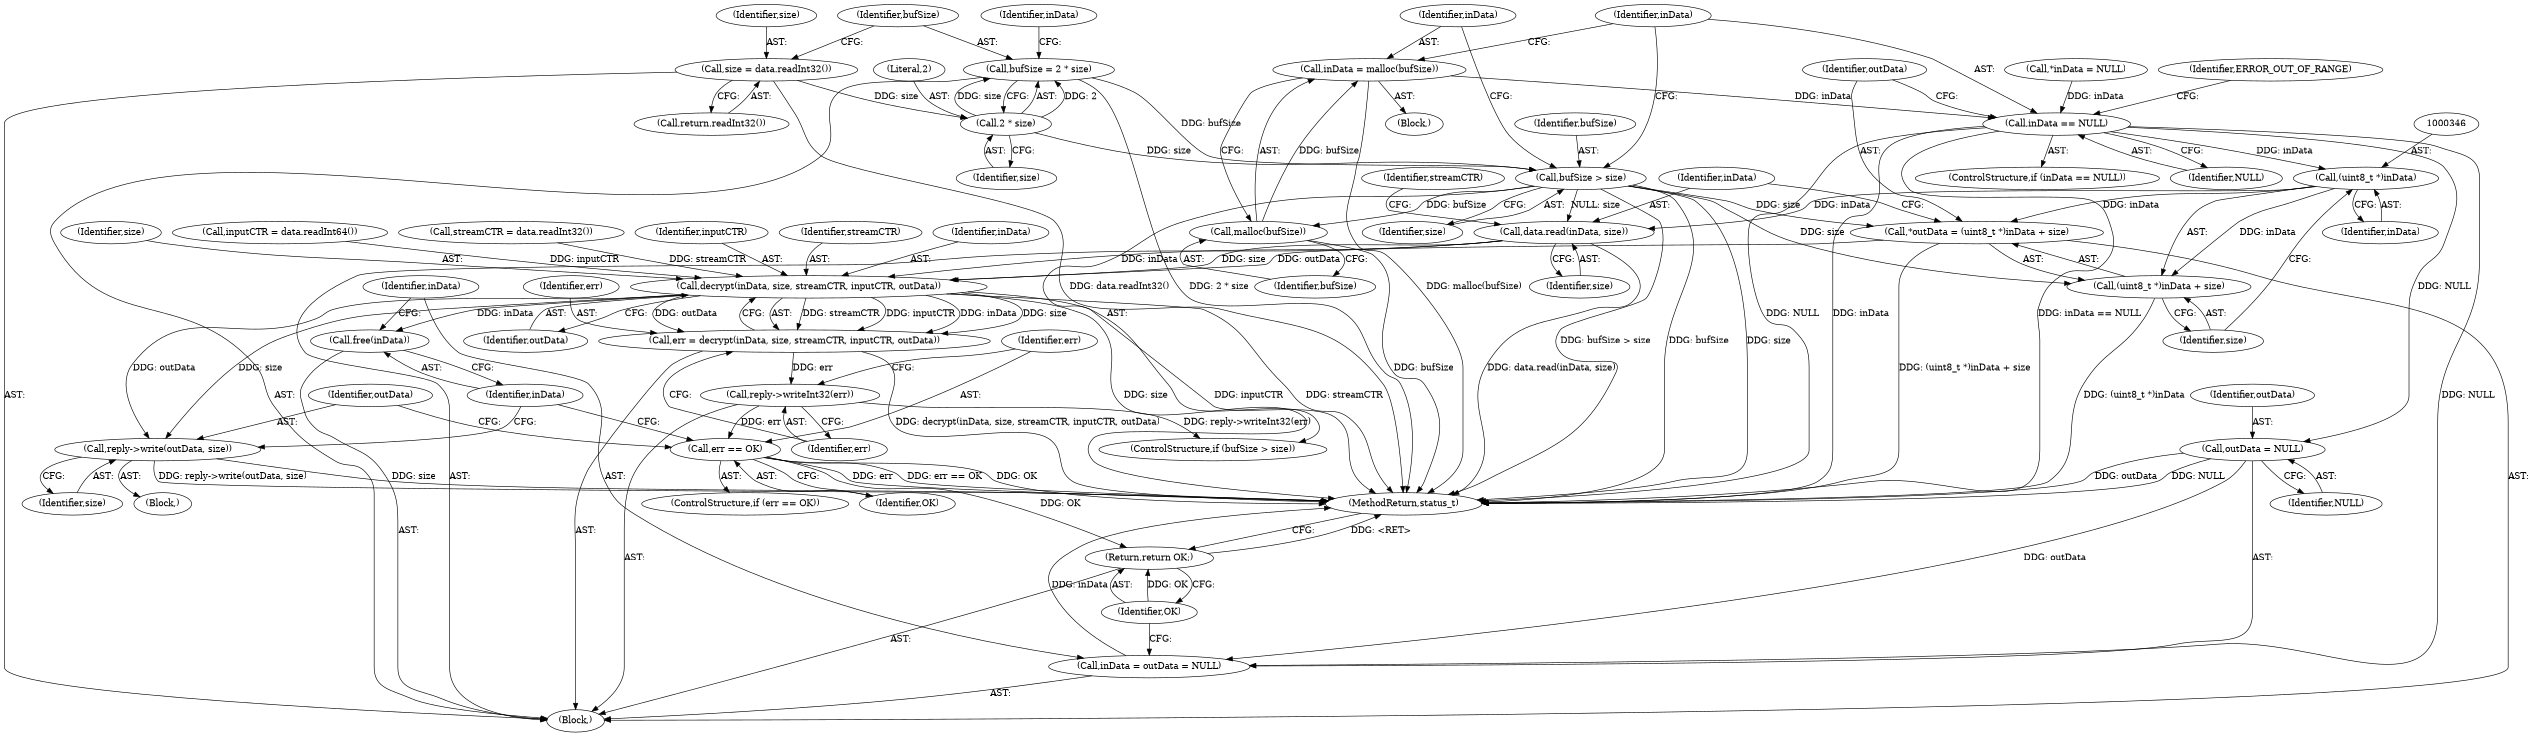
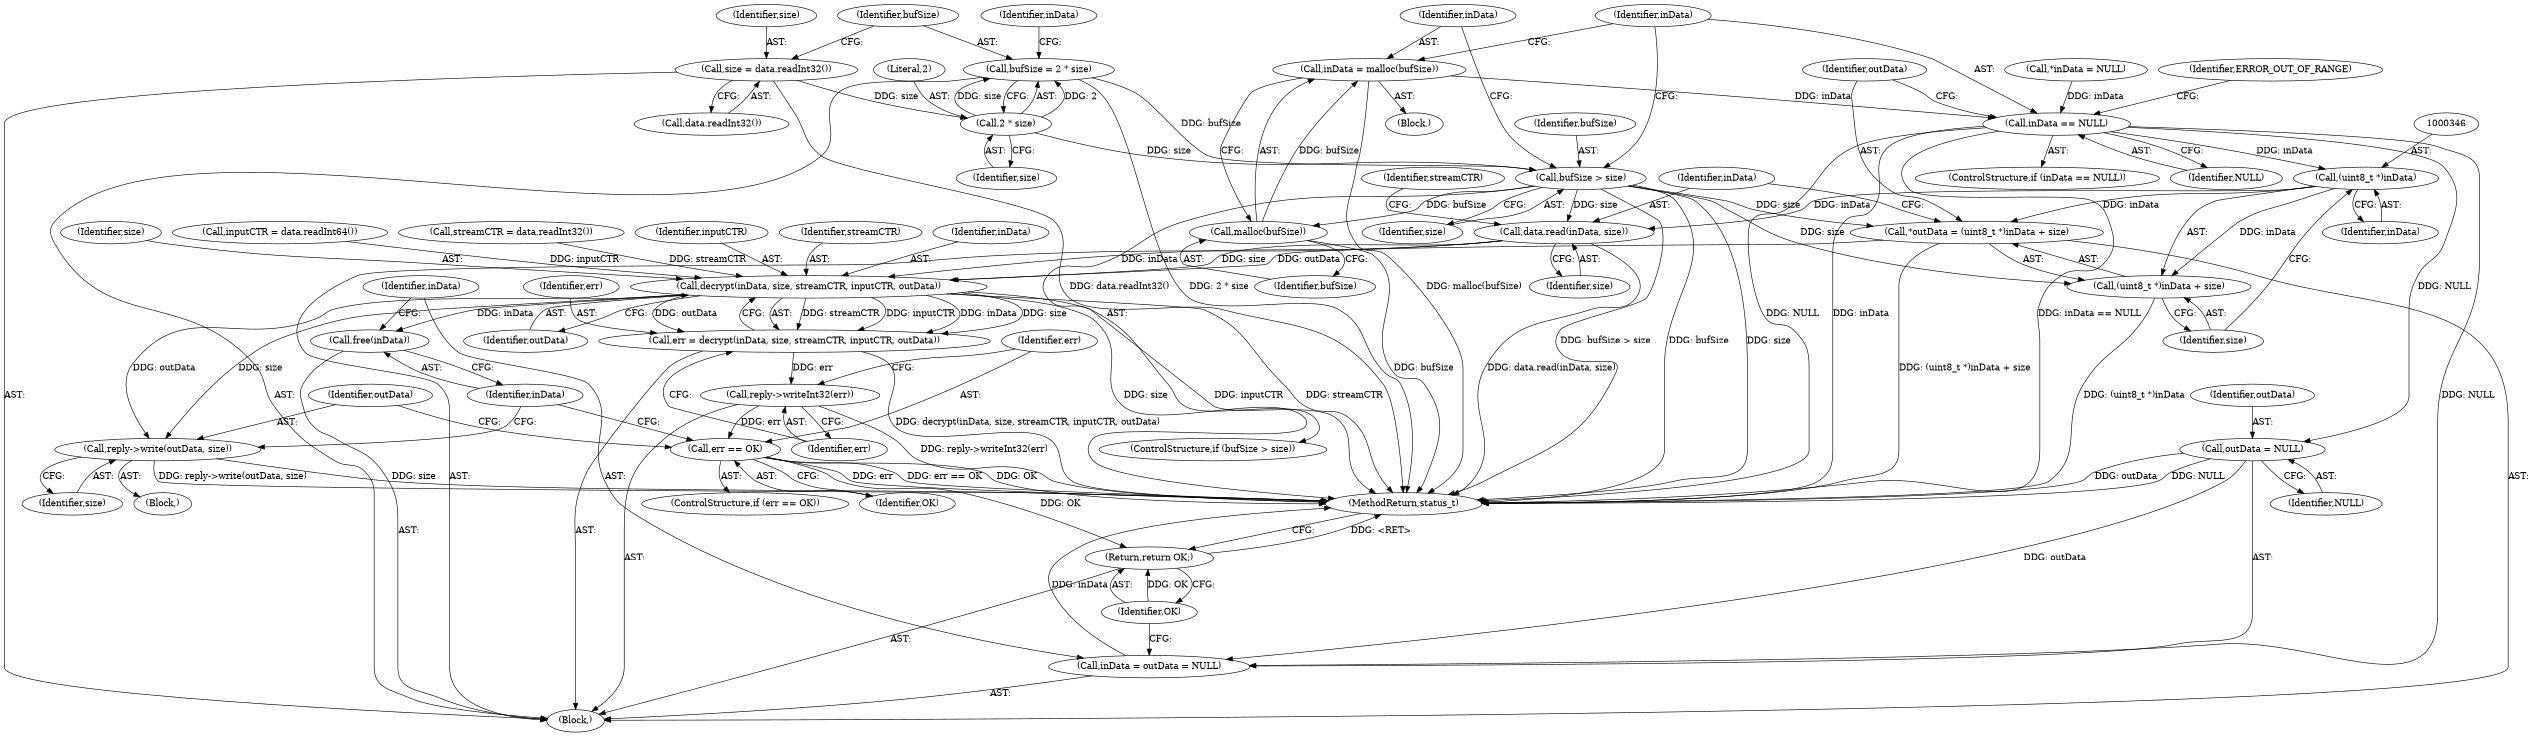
node "(Call,return.readInt32())": label "(Call,return.readInt32())" -> "(Call,data.readInt32())"
edge "(Call,bufSize > size)" -> "(Call,data.read(inData, size))": label "NULL: size" -> "DDG: size"
edge "(Call,reply->writeInt32(err))" -> "(ControlStructure,if (bufSize > size))": now "(Call,reply->writeInt32(err))" -> "(MethodReturn,status_t)"
